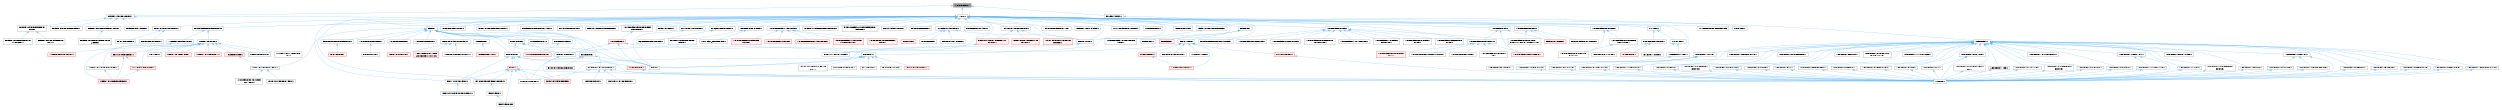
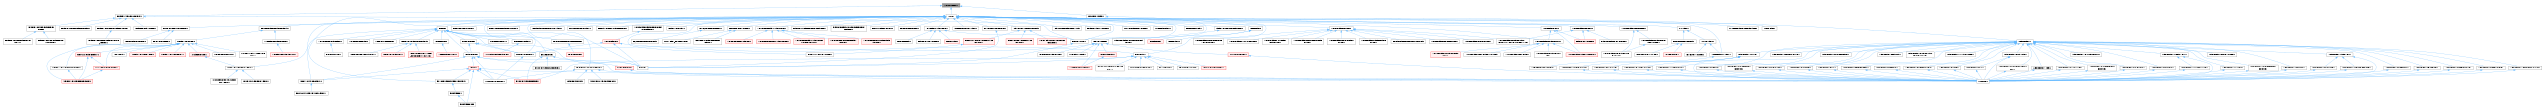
node "WorldPartitionRenameDuplicate Builder.h": added
